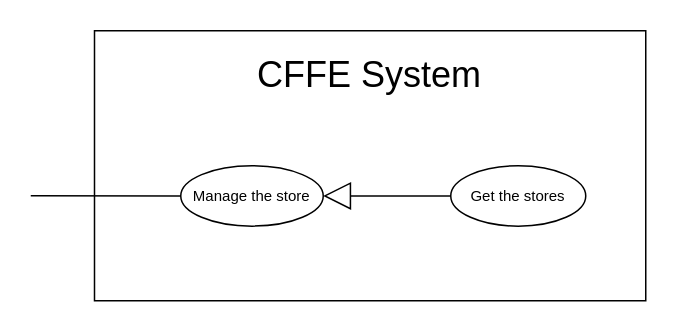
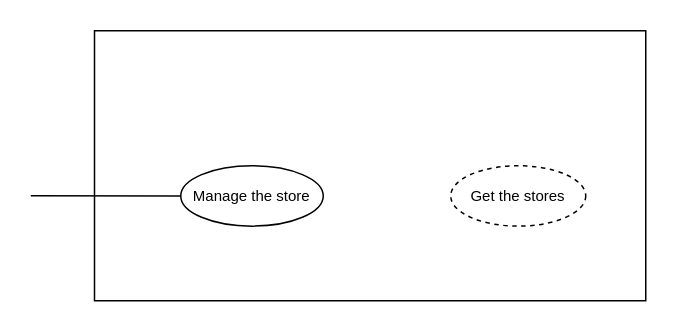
node "CFFE System": removed
edge "Get the stores" -> "Manage the store": removed
node "Get the stores": style solid -> dashed
